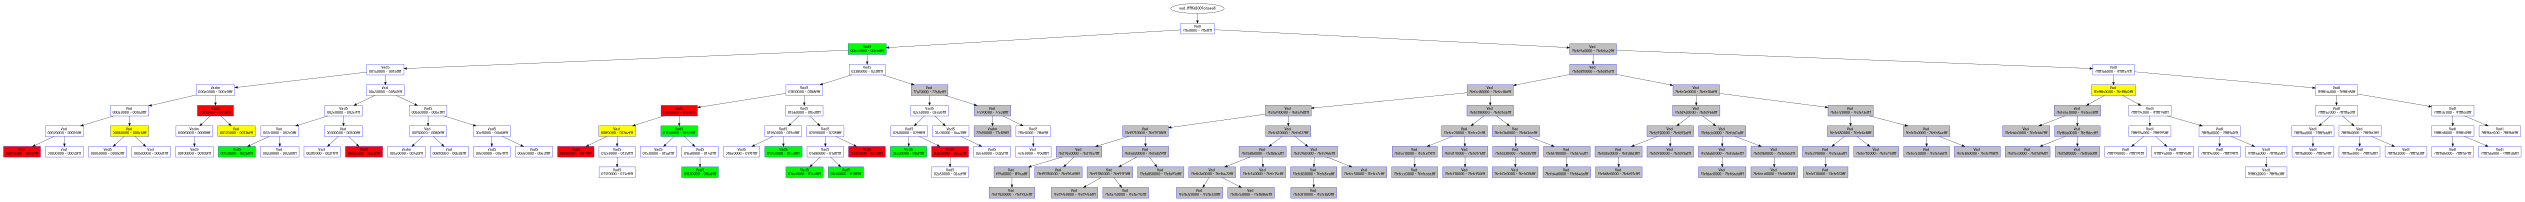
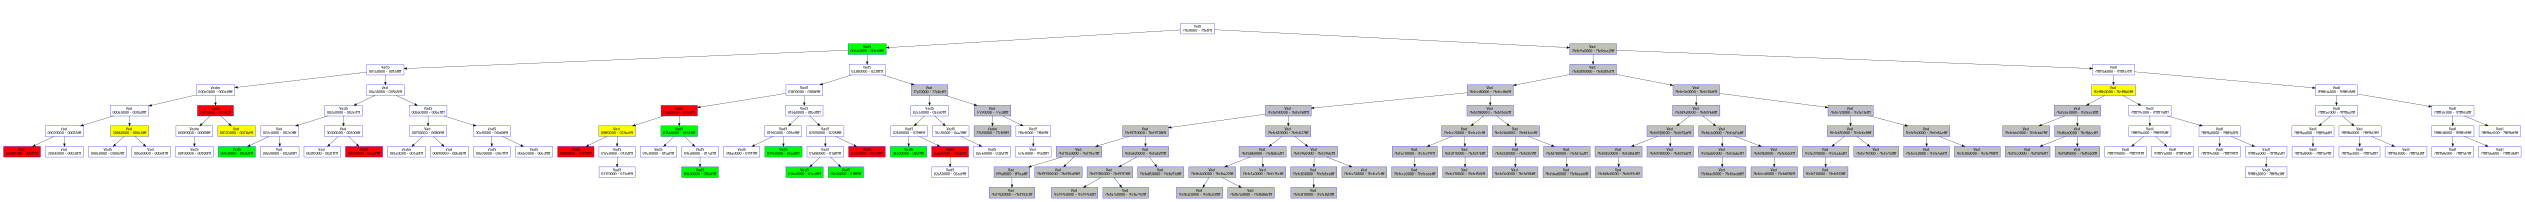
node "vad_fffffa8001eda4a8": removed
